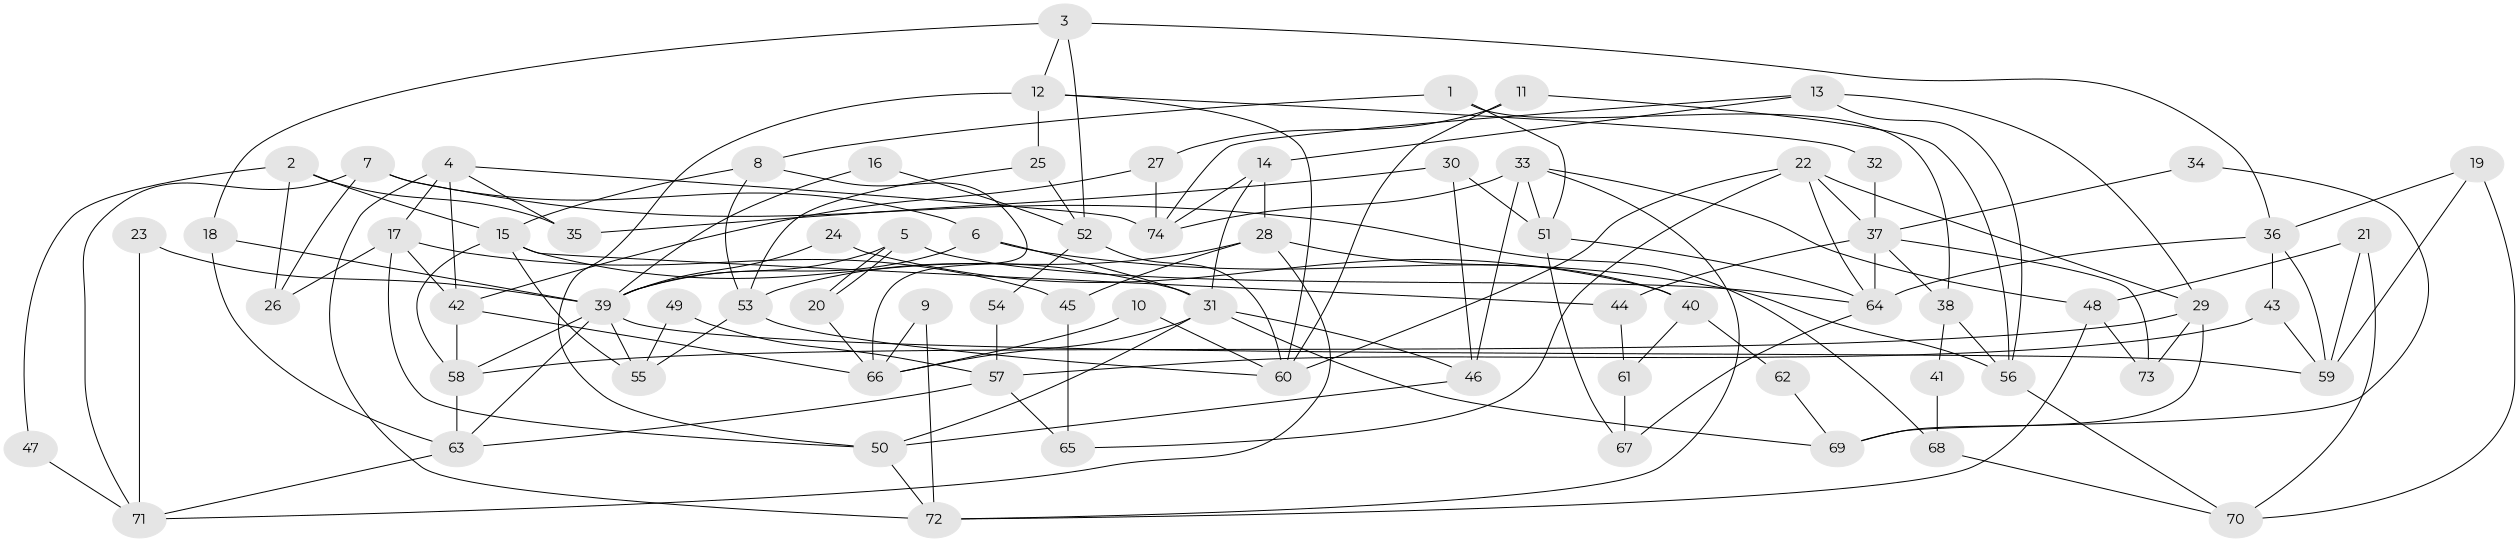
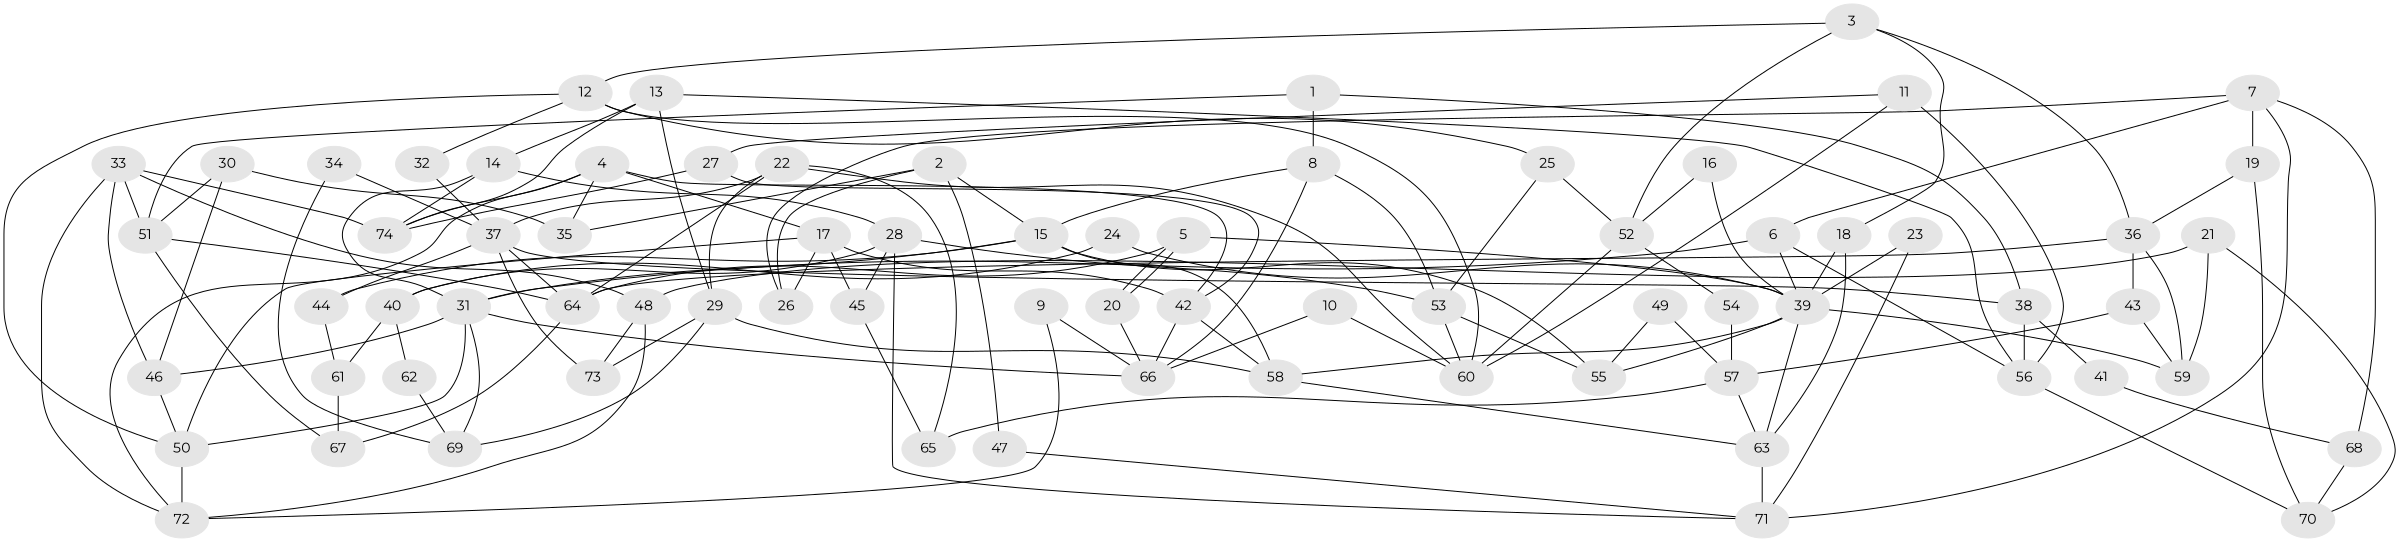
edge "19" -- "59": now "19" -- "7"
